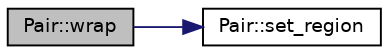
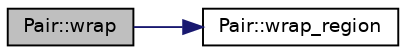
node "Pair::set_region": label "Pair::set_region" -> "Pair::wrap_region"
